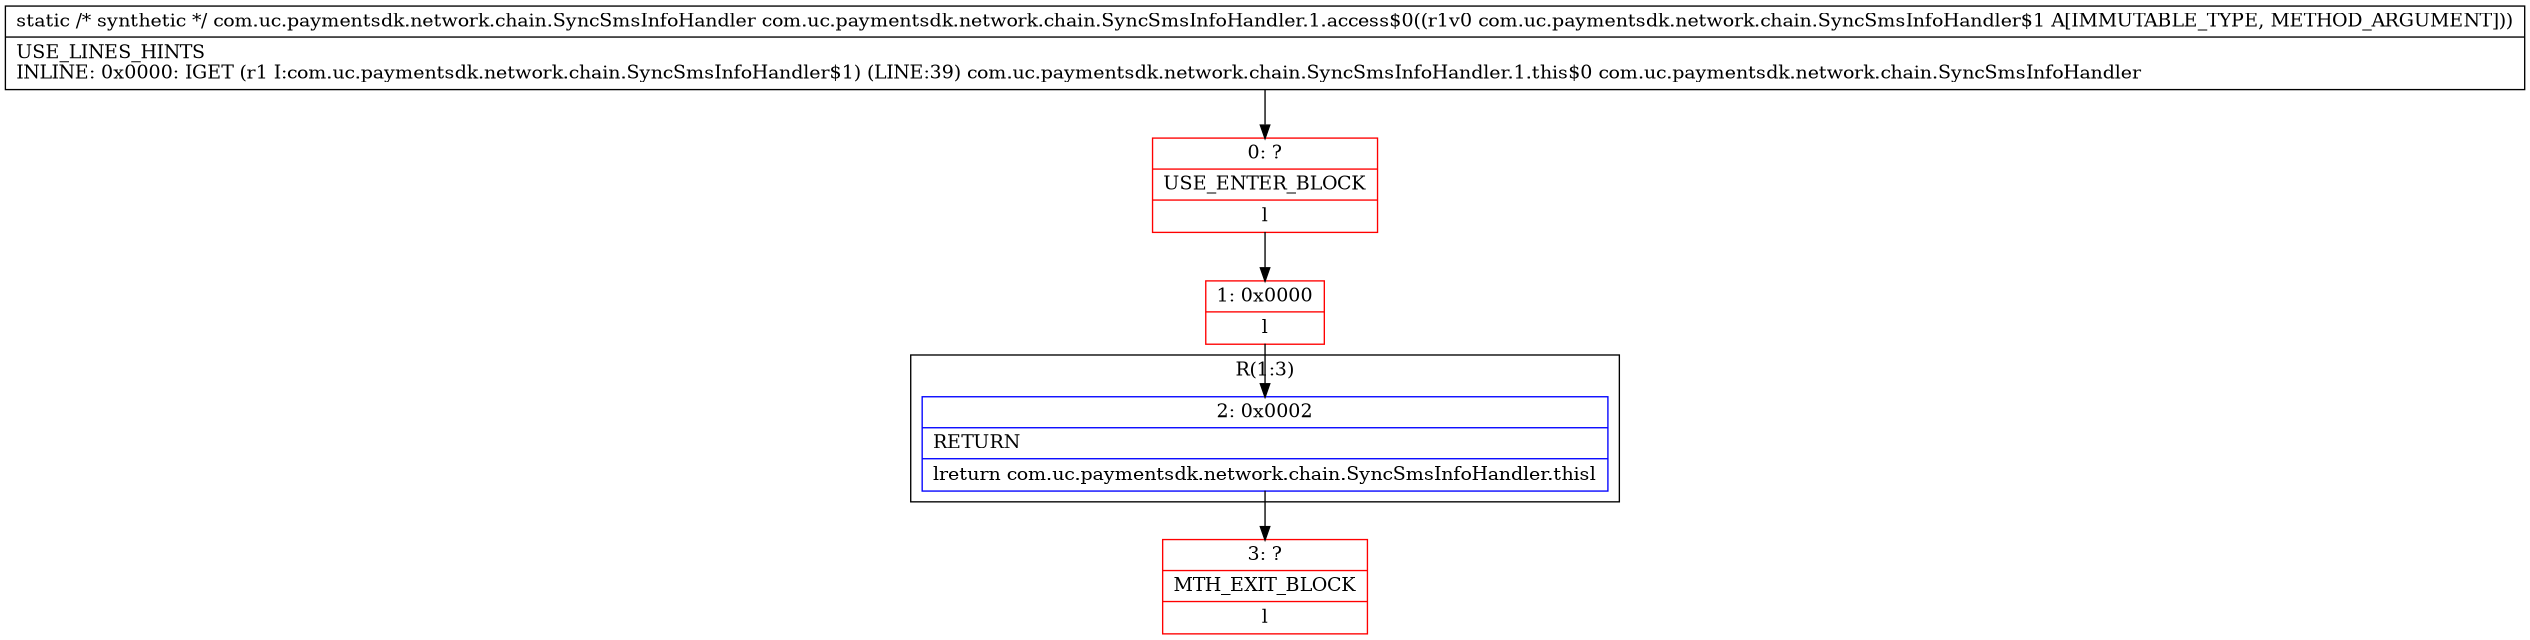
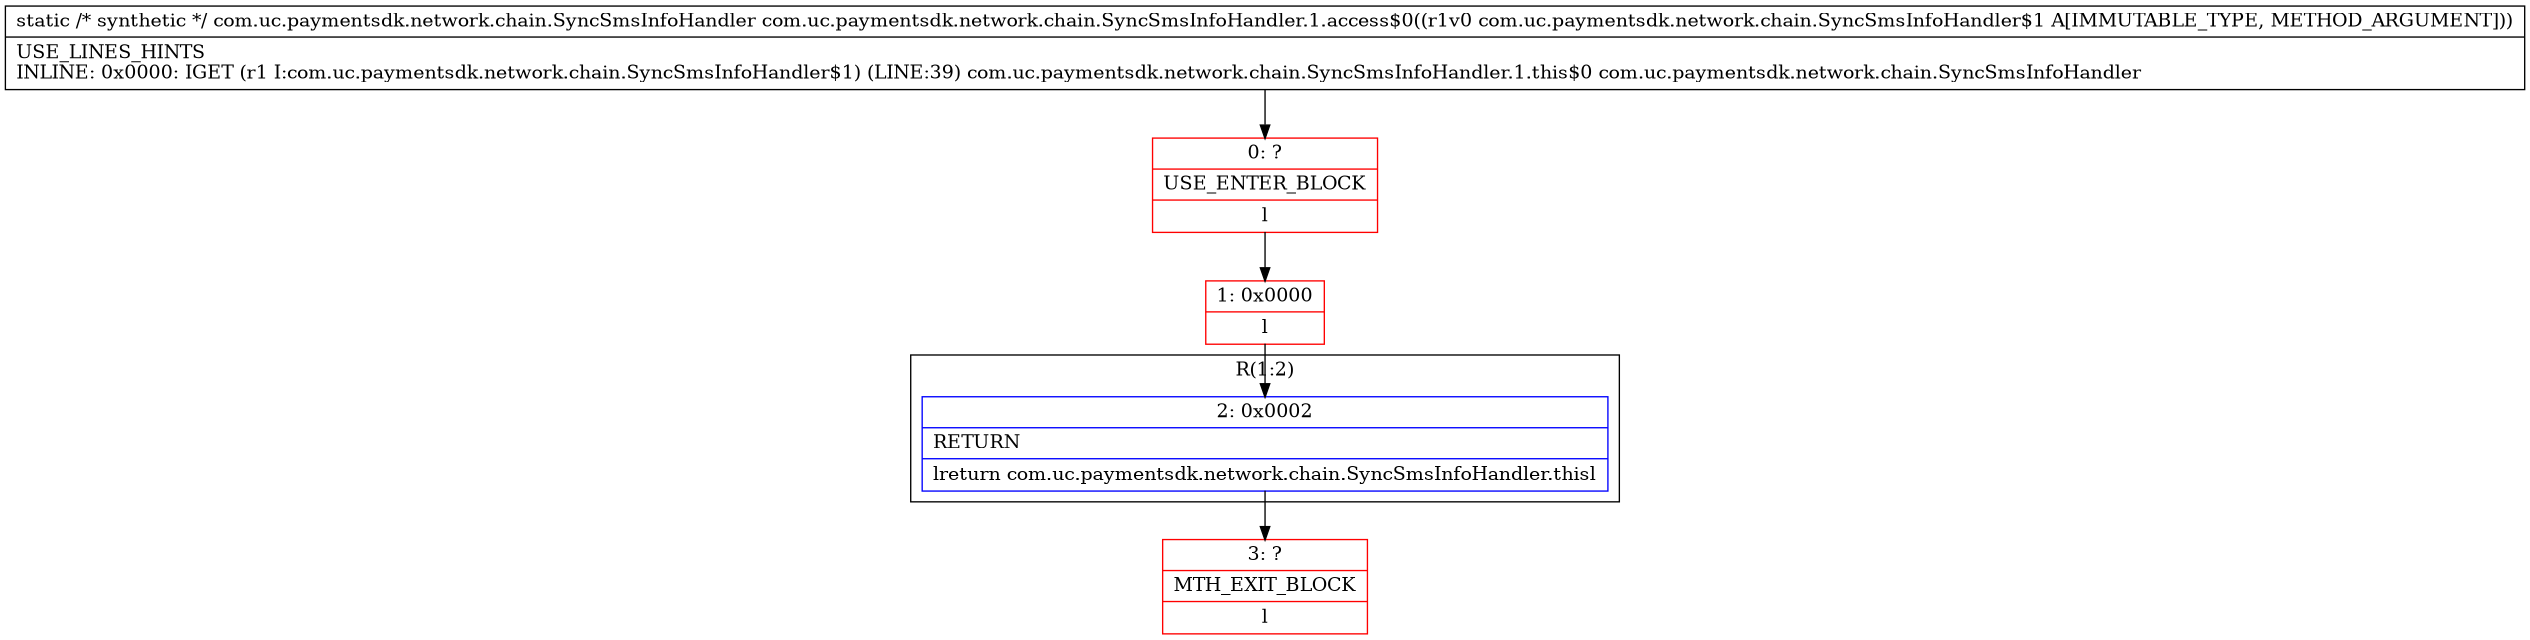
cluster "R(1:3)": label "R(1:3)" -> "R(1:2)"
